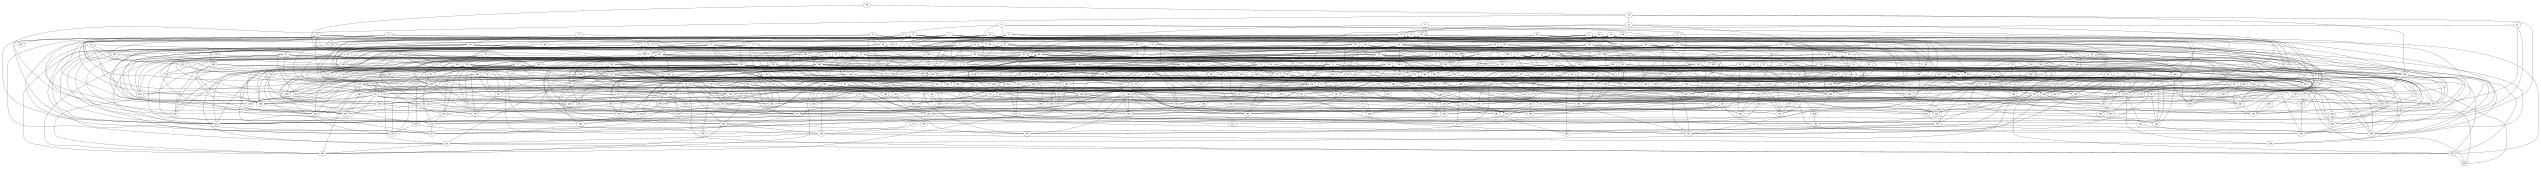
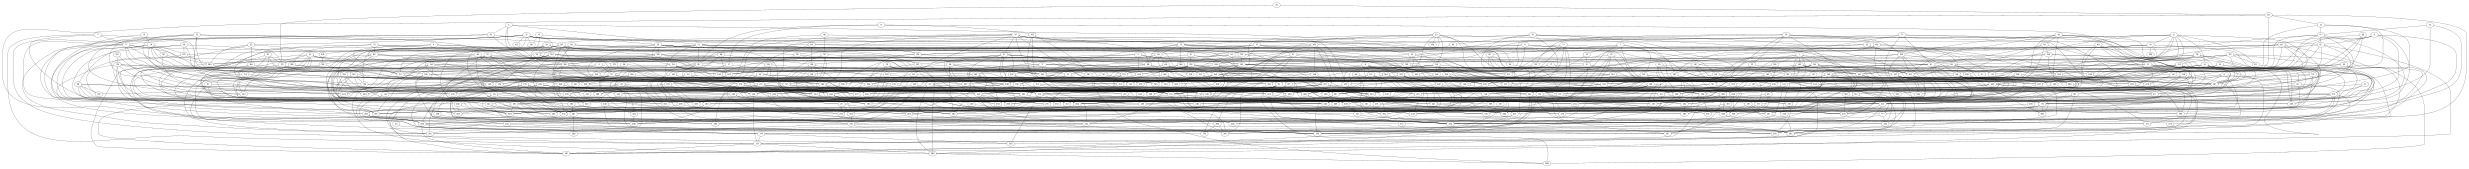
node "193": removed
